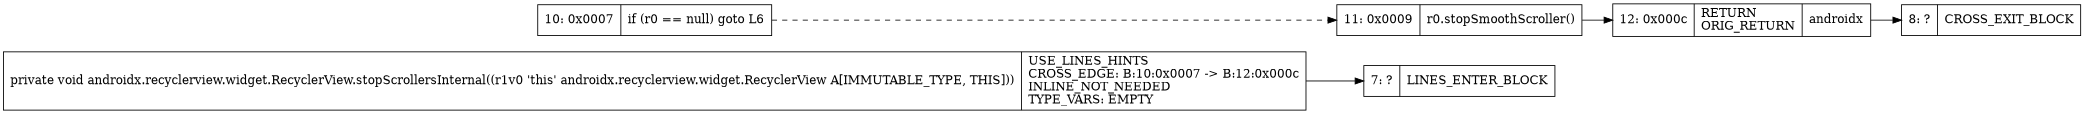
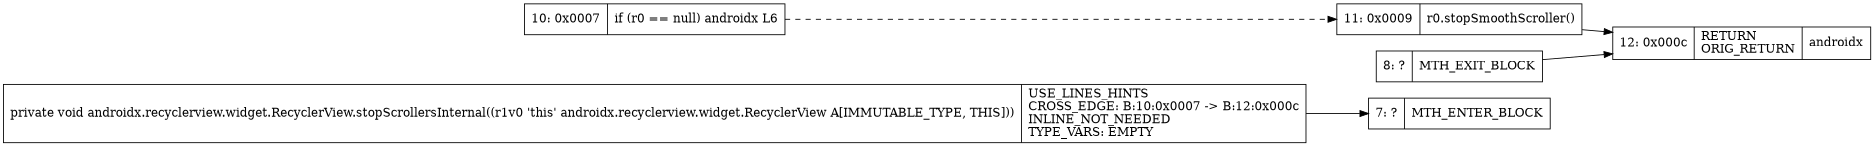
node "10: 0x0007": text "if (r0 == null) goto L6" -> "if (r0 == null) androidx L6"
edge "12: 0x000c" -> "8: ?": reversed
node "8: ?": text "CROSS_EXIT_BLOCK" -> "MTH_EXIT_BLOCK"
node "7: ?": text "LINES_ENTER_BLOCK" -> "MTH_ENTER_BLOCK"
